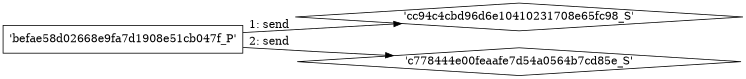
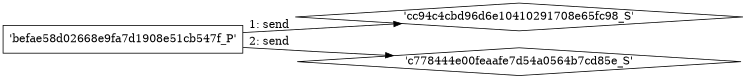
node "'cc94c4cbd96d6e10410231708e65fc98_S'": label "'cc94c4cbd96d6e10410231708e65fc98_S'" -> "'cc94c4cbd96d6e10410291708e65fc98_S'"
node "'befae58d02668e9fa7d1908e51cb047f_P'": label "'befae58d02668e9fa7d1908e51cb047f_P'" -> "'befae58d02668e9fa7d1908e51cb547f_P'"
